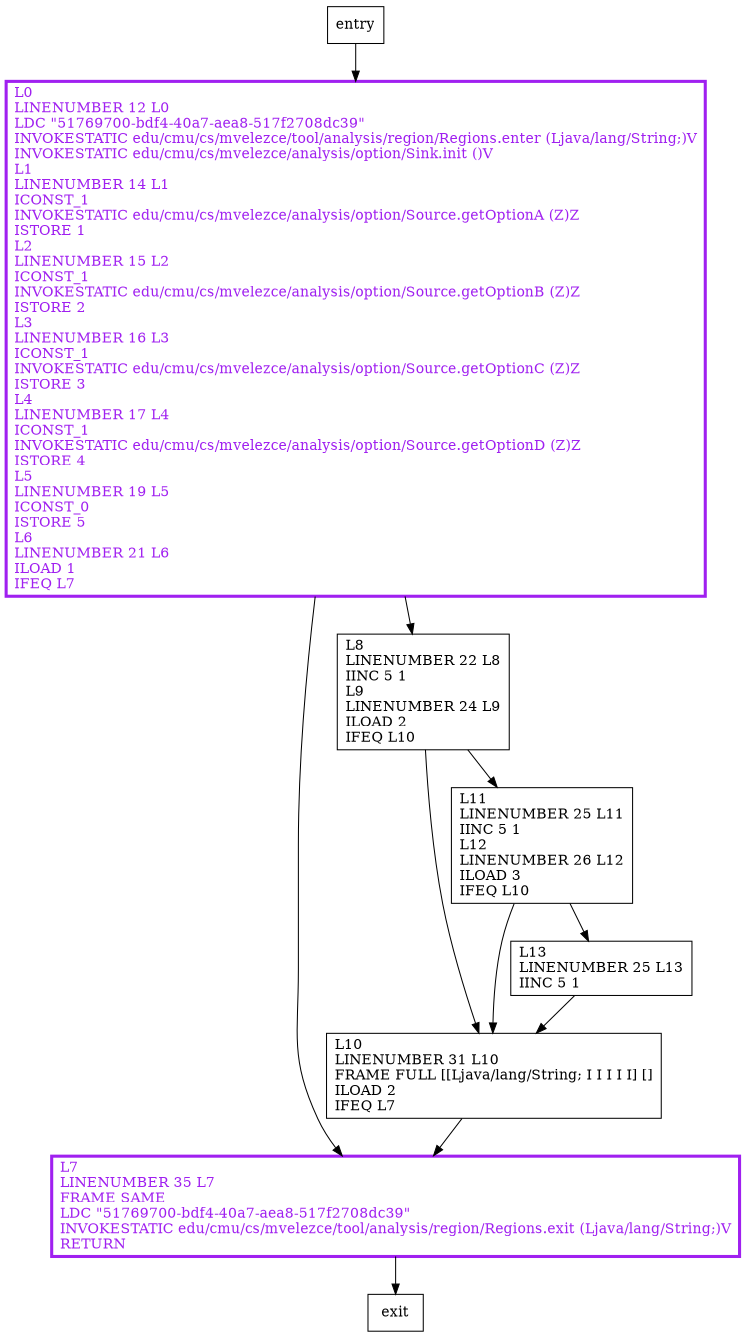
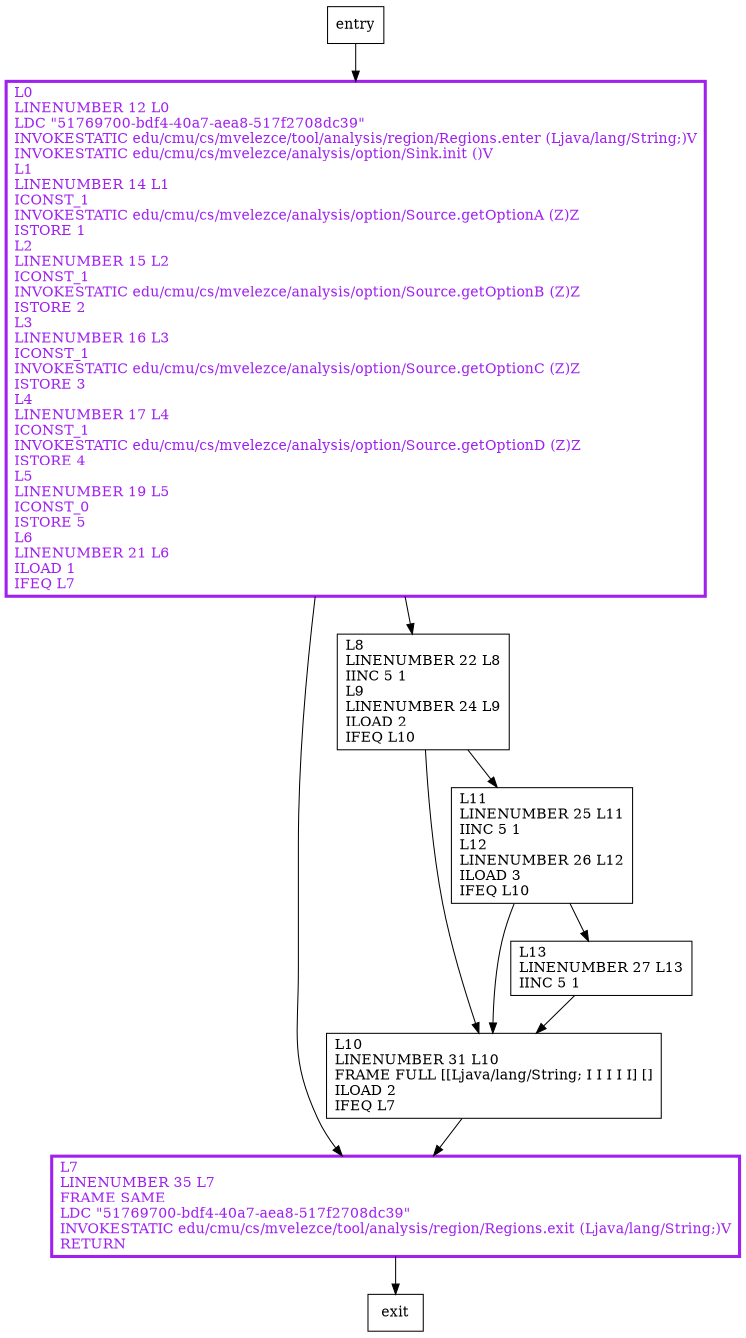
node "L13 LINENUMBER 25 L13 IINC 5 1": label "L13 LINENUMBER 25 L13 IINC 5 1" -> "L13 LINENUMBER 27 L13 IINC 5 1"
